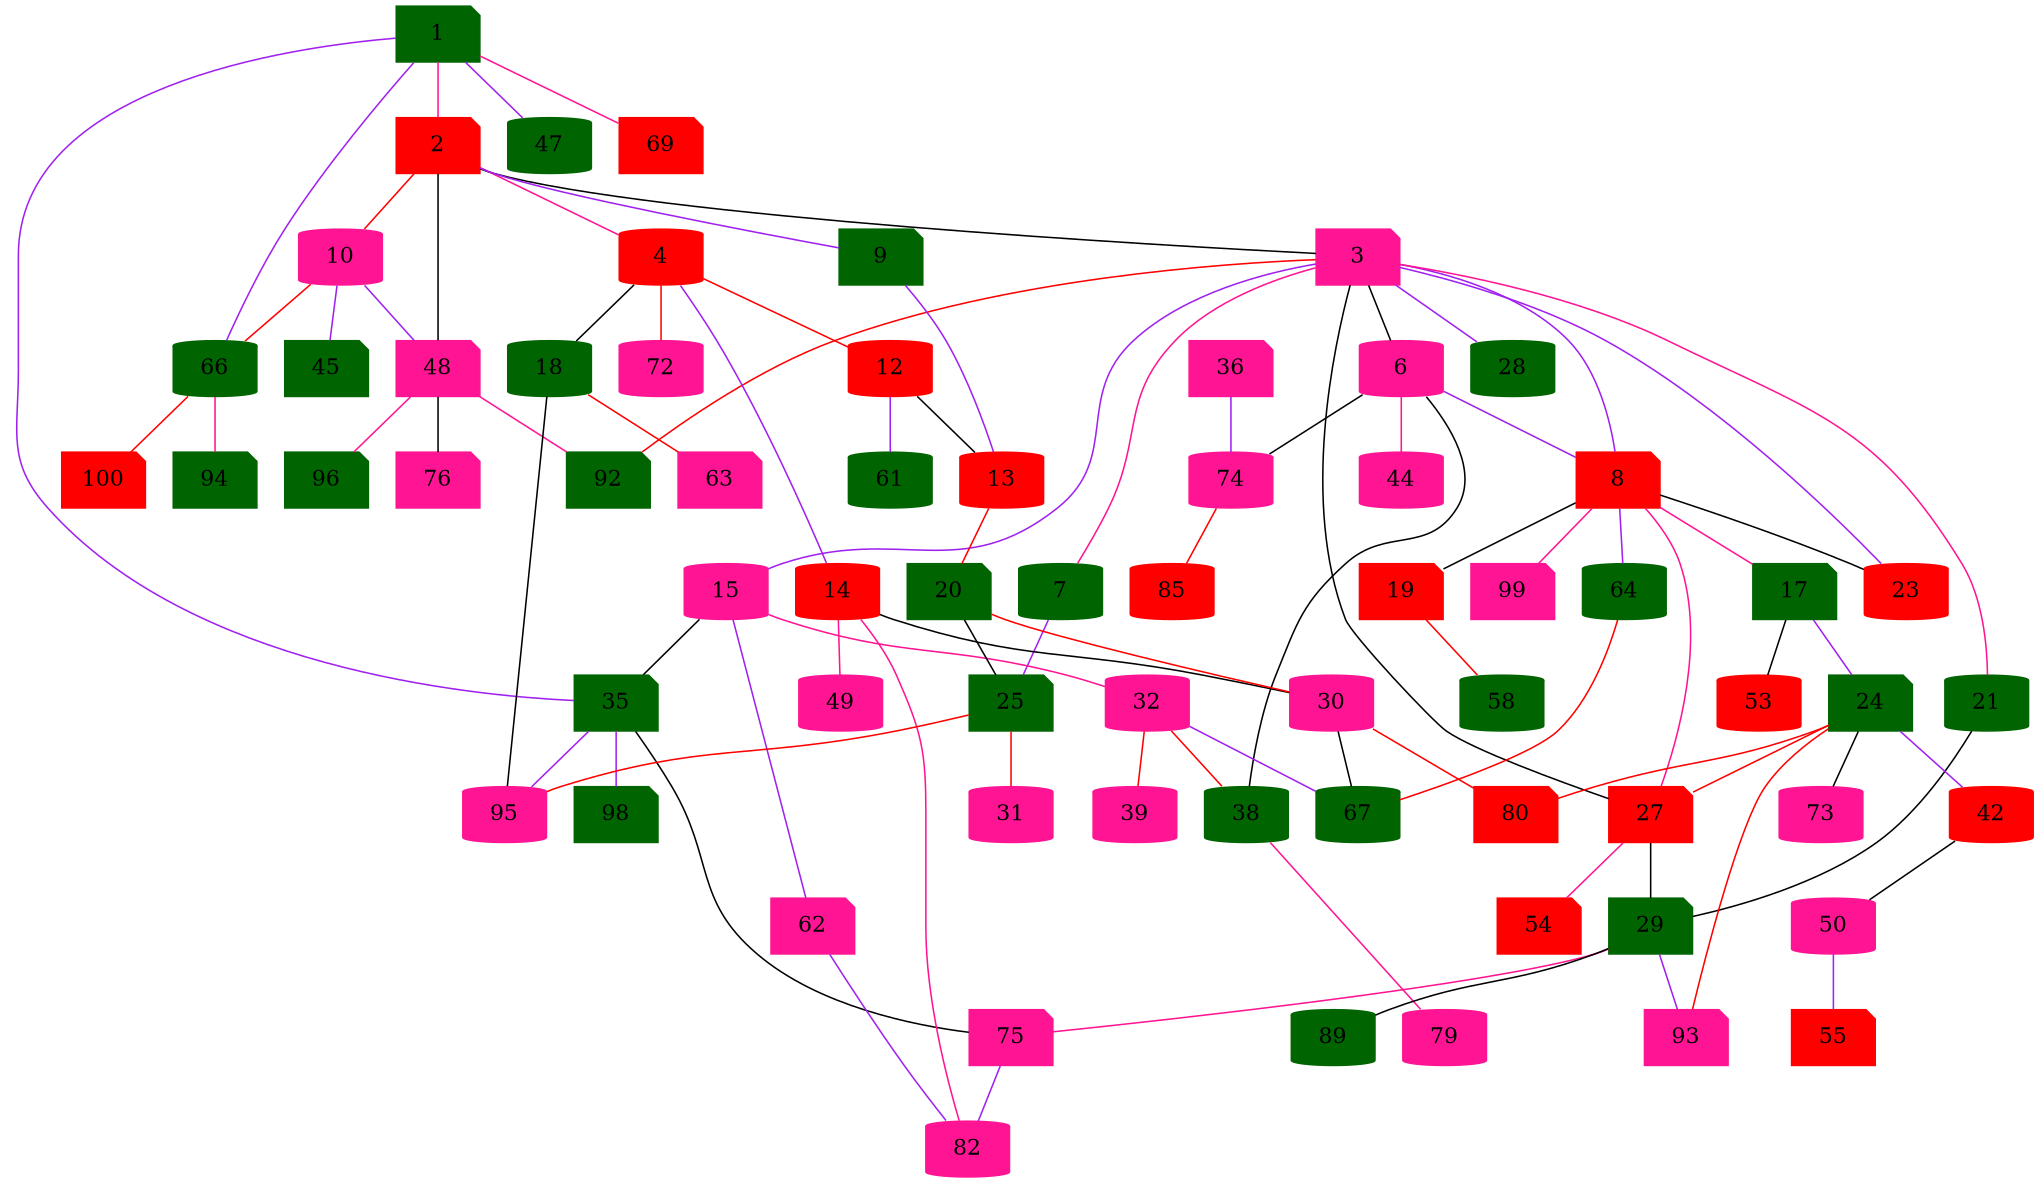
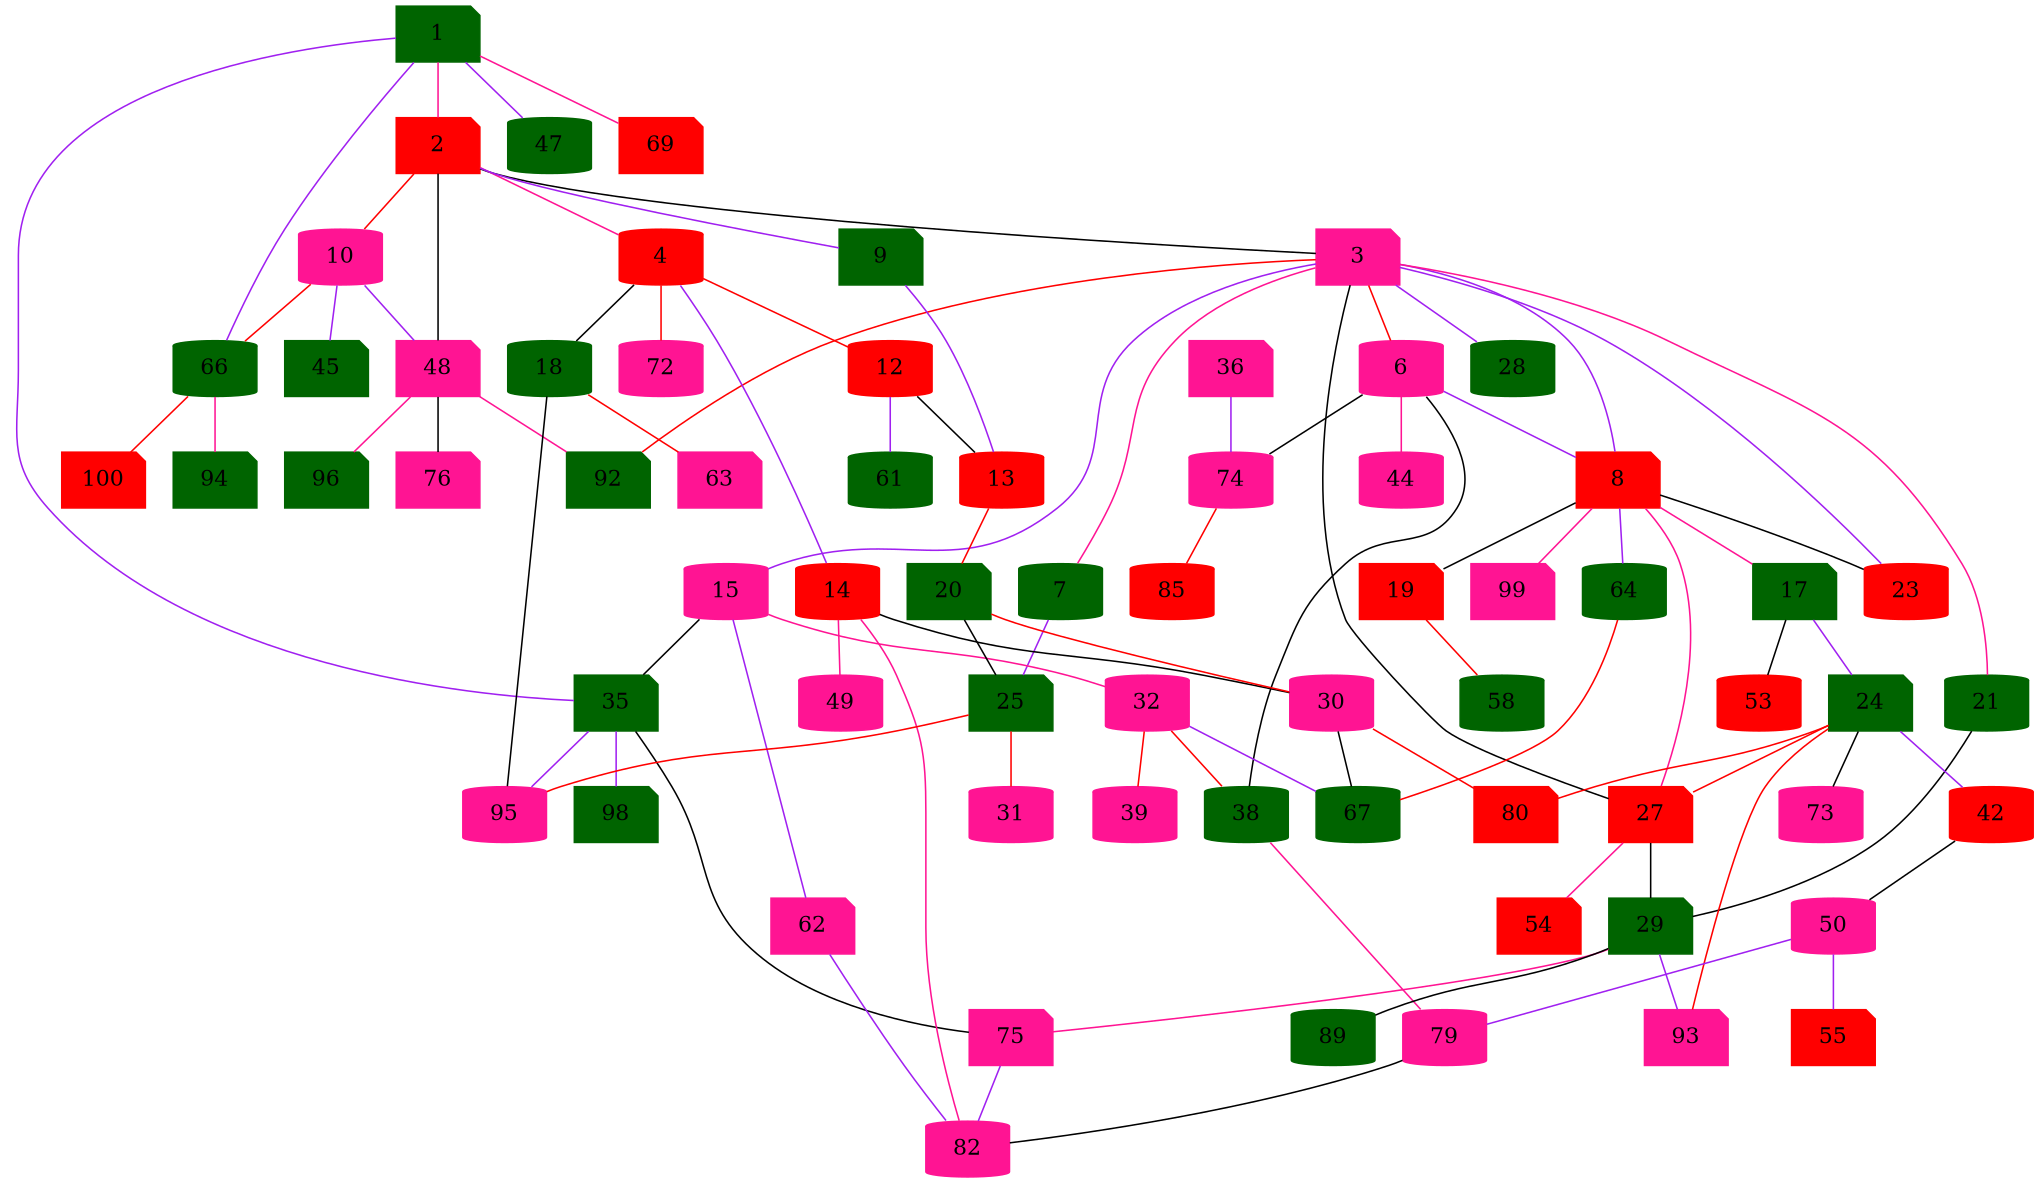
edge "3" -- "6": color black -> red
edge "50" -- "79": added
edge "79" -- "82": added
